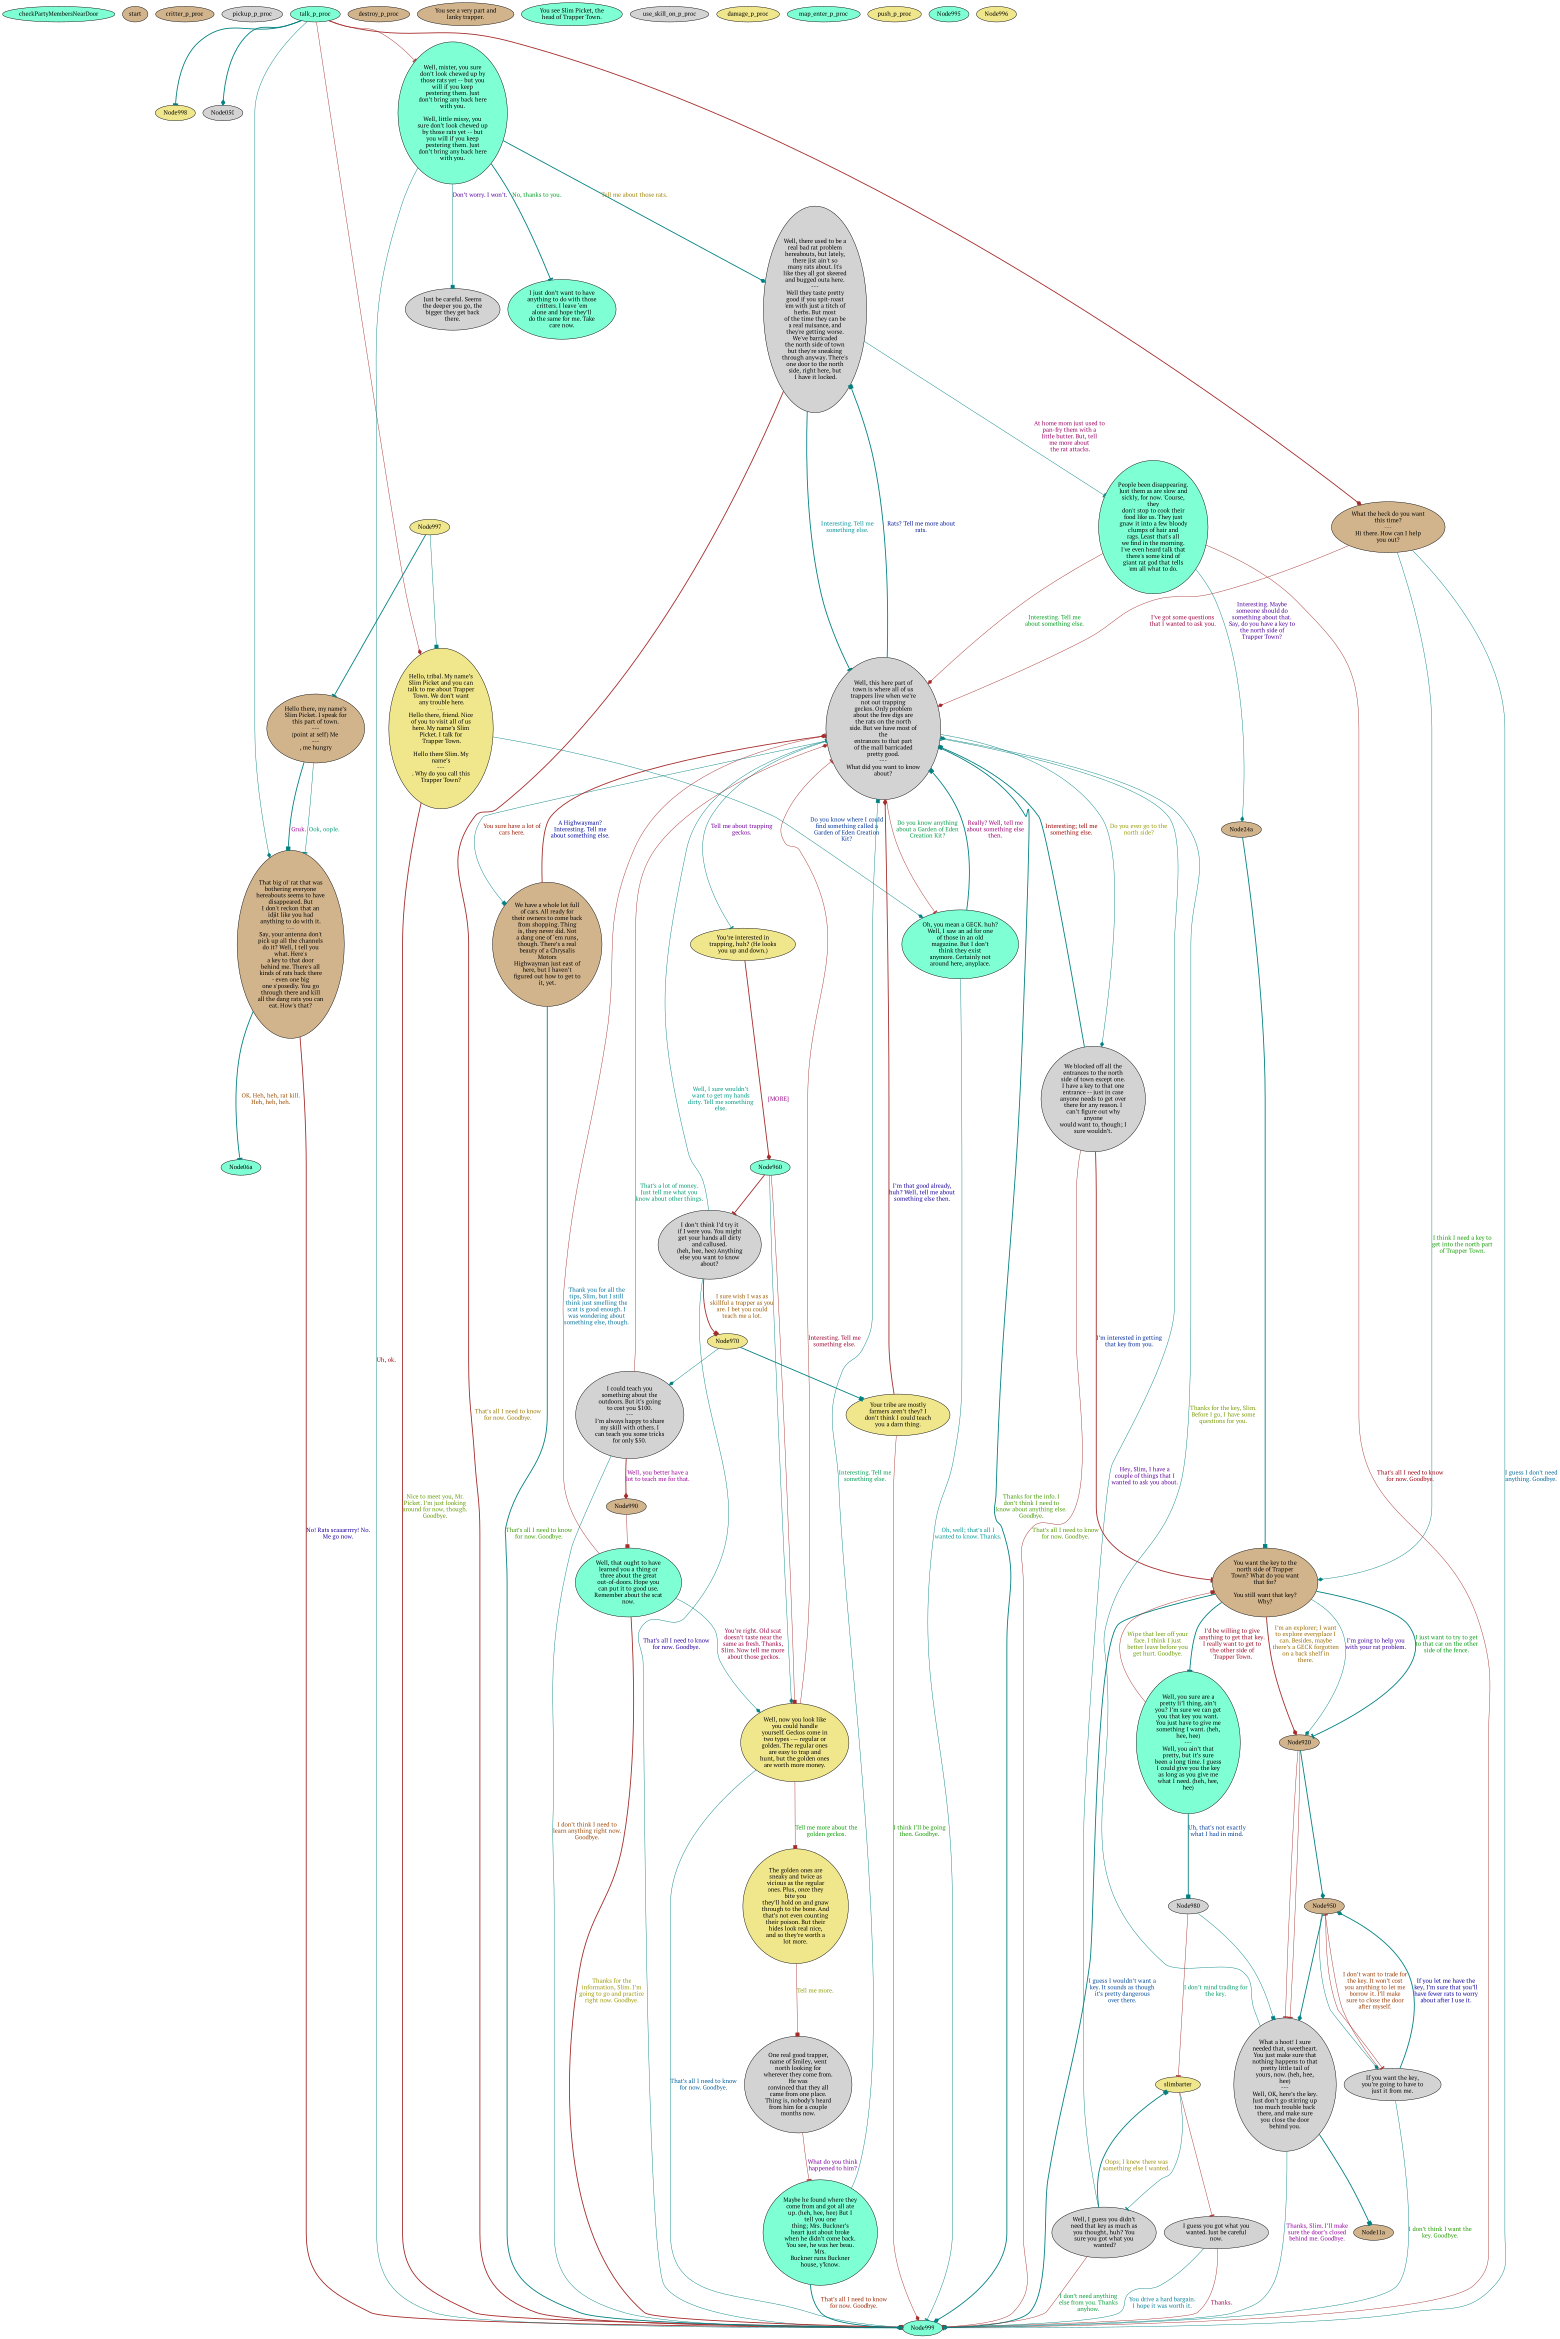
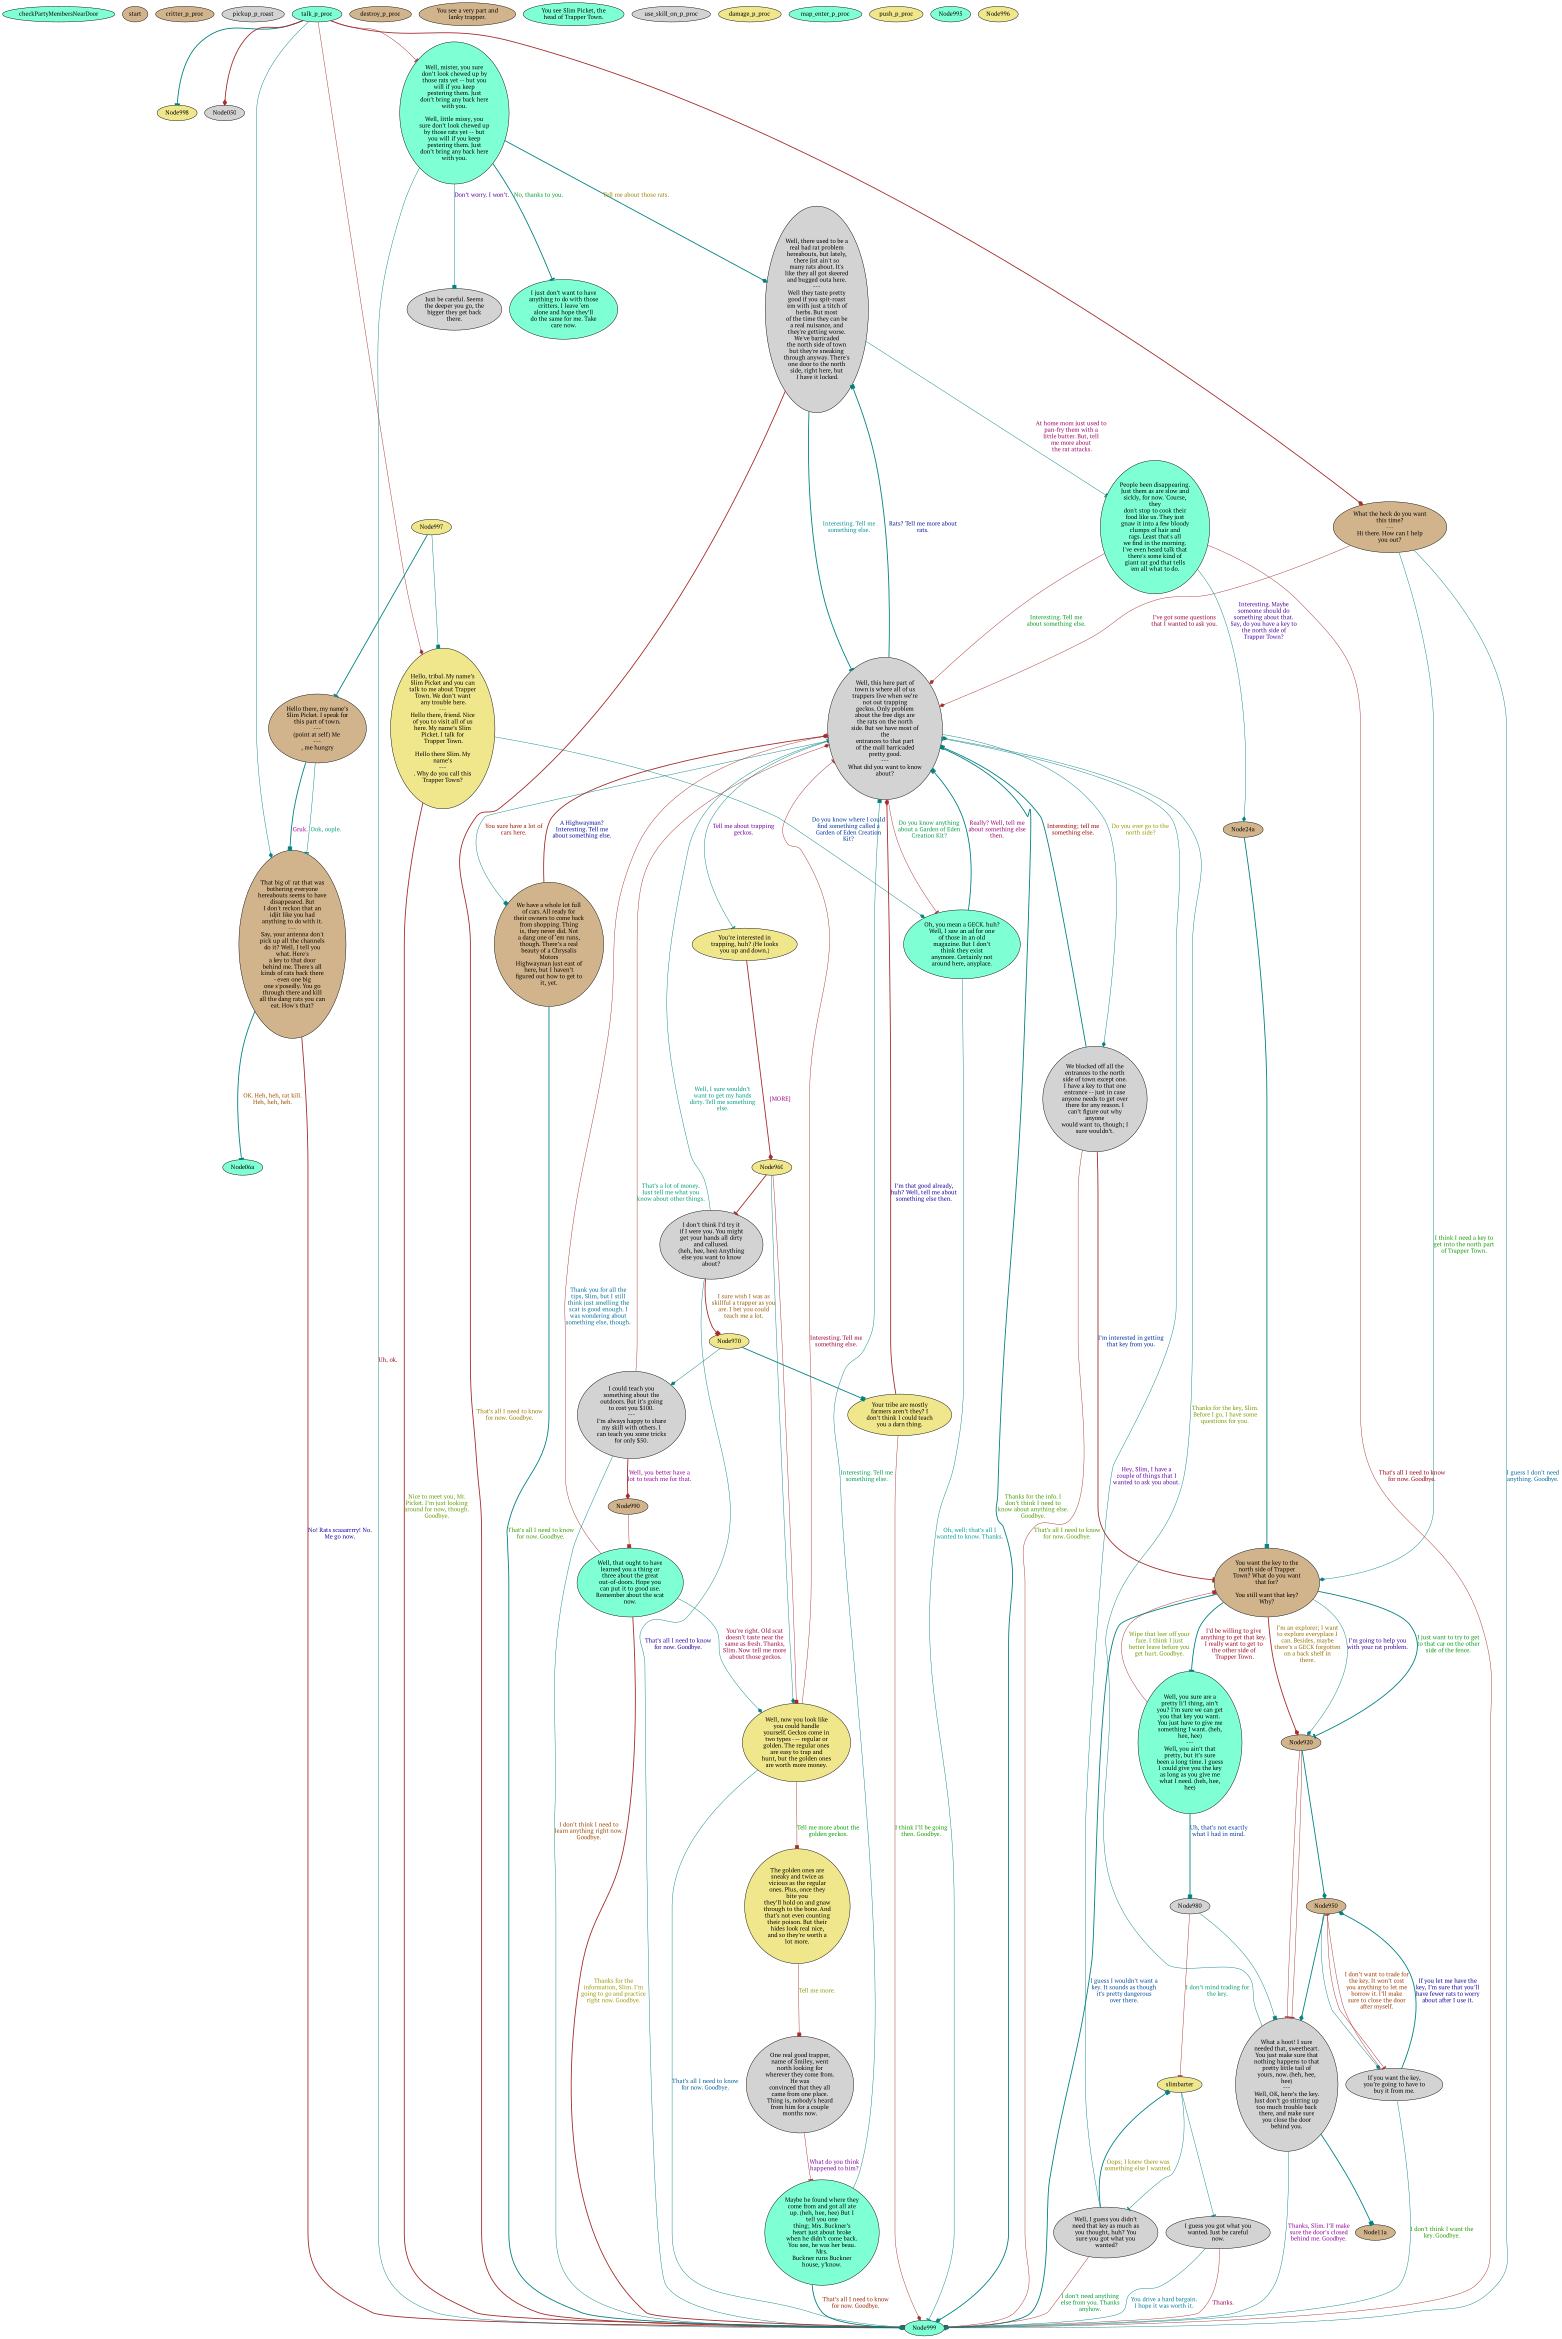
node "pickup_p_proc": label "pickup_p_proc" -> "pickup_p_roast"
edge "talk_p_proc" -> "Node050": color teal -> brown
node "Node960": fillcolor aquamarine -> khaki
node "If you want the key, you’re going to have to just it from me.": label "If you want the key, you’re going to have to just it from me." -> "If you want the key, you’re going to have to buy it from me."
edge "slimbarter" -> "I guess you got what you wanted. Just be careful now.": color brown -> teal
